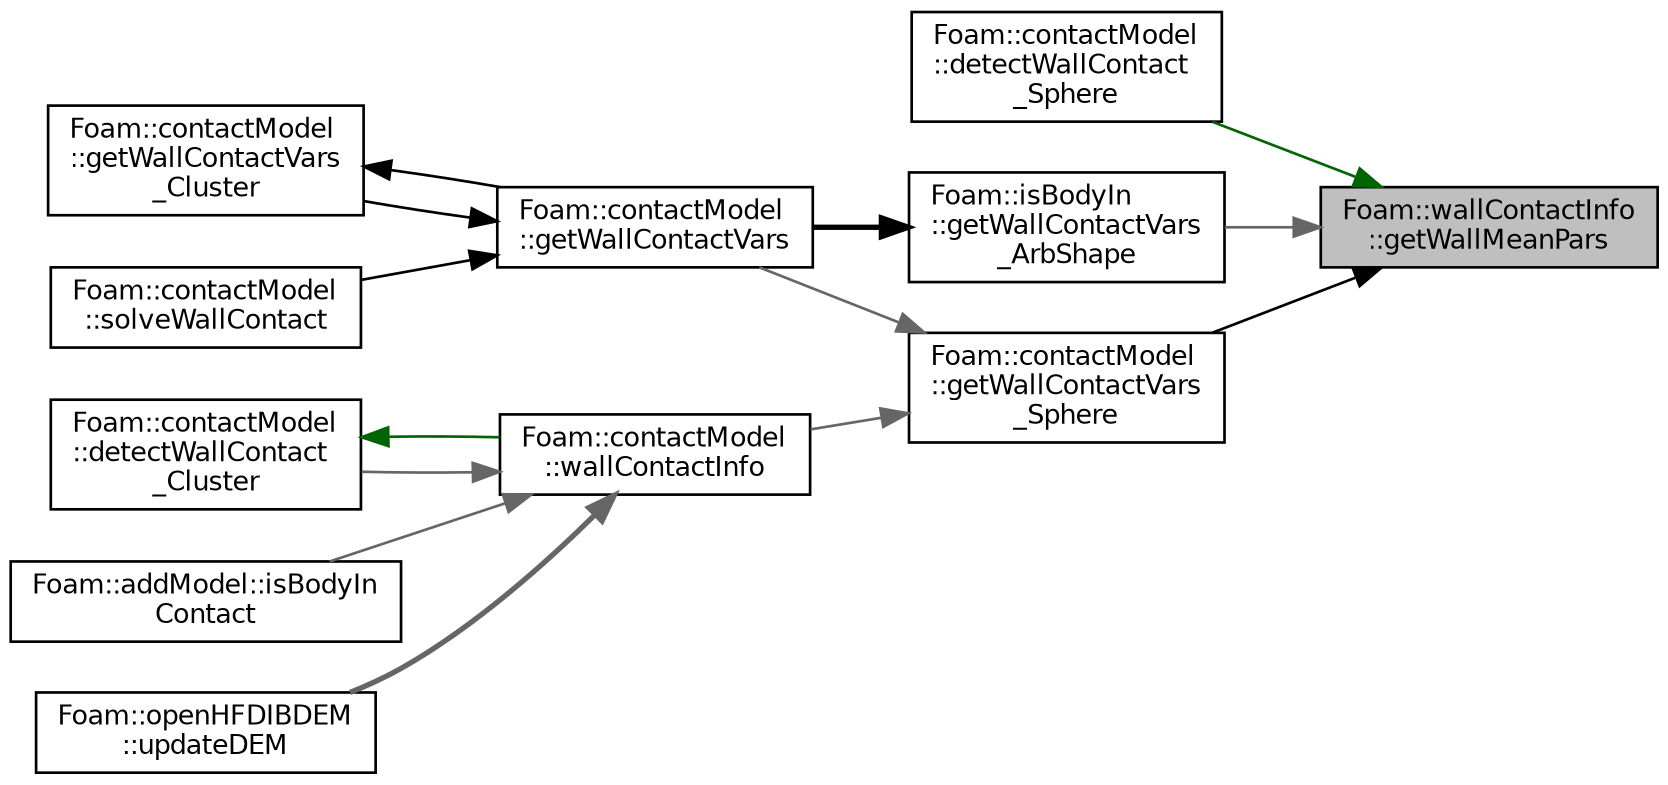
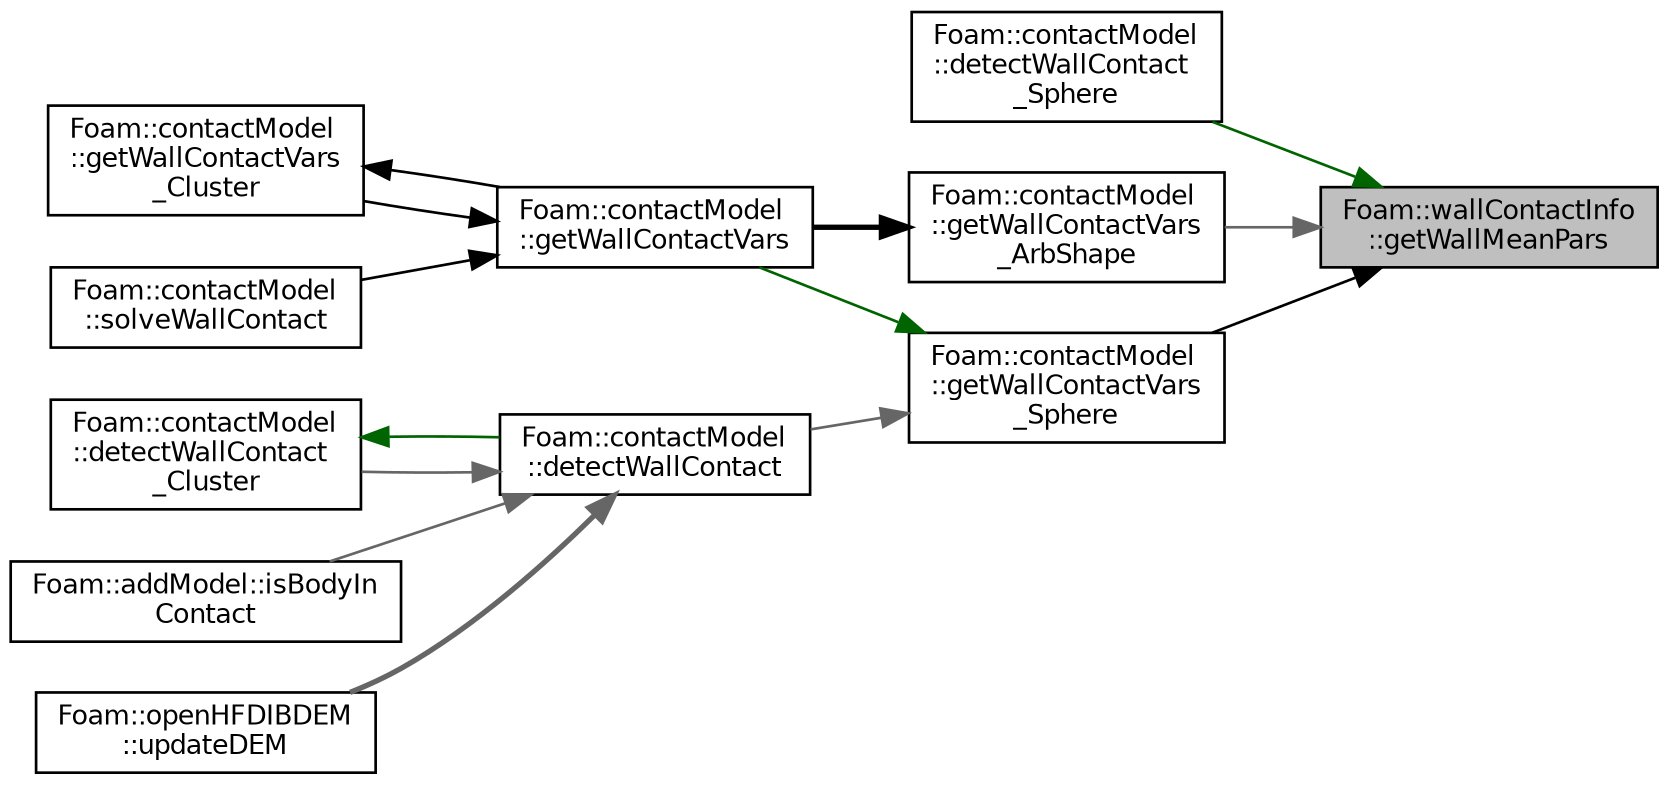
node "Foam::isBodyIn ::getWallContactVars _ArbShape": label "Foam::isBodyIn ::getWallContactVars _ArbShape" -> "Foam::contactModel ::getWallContactVars _ArbShape"
edge "Foam::contactModel ::getWallContactVars" -> "Foam::contactModel ::getWallContactVars _Sphere": color gray40 -> darkgreen
node "Foam::contactModel ::wallContactInfo": label "Foam::contactModel ::wallContactInfo" -> "Foam::contactModel ::detectWallContact"
